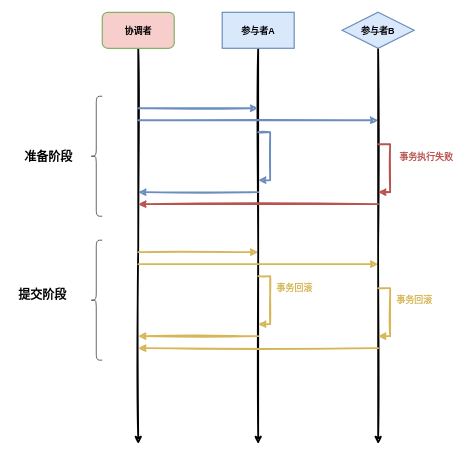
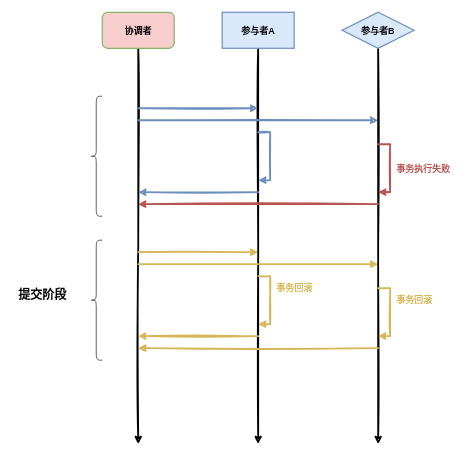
node "准备阶段": removed
node "事务执行失败": moved (426, 156) -> (423, 168)
